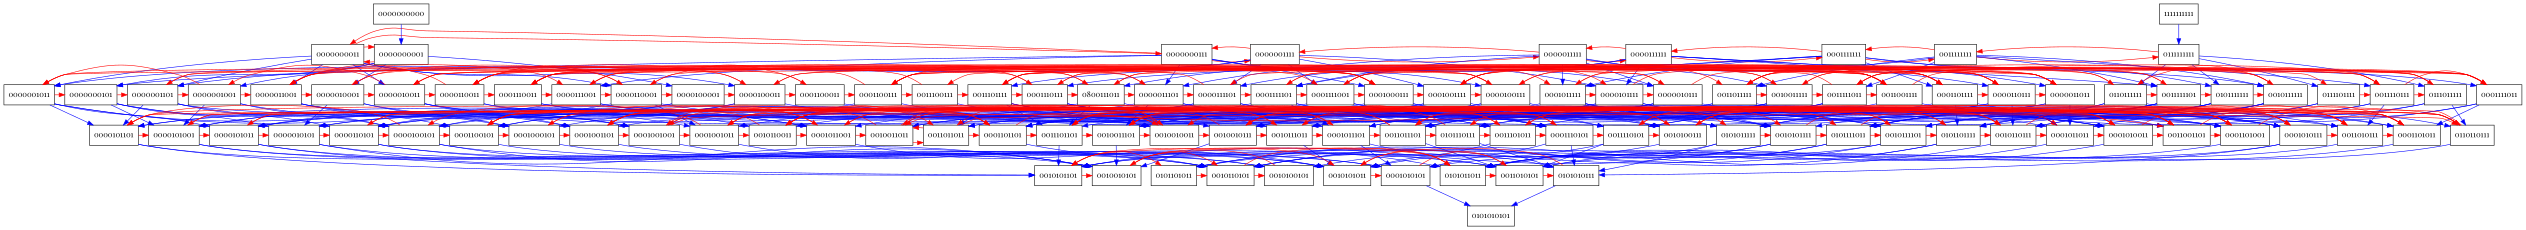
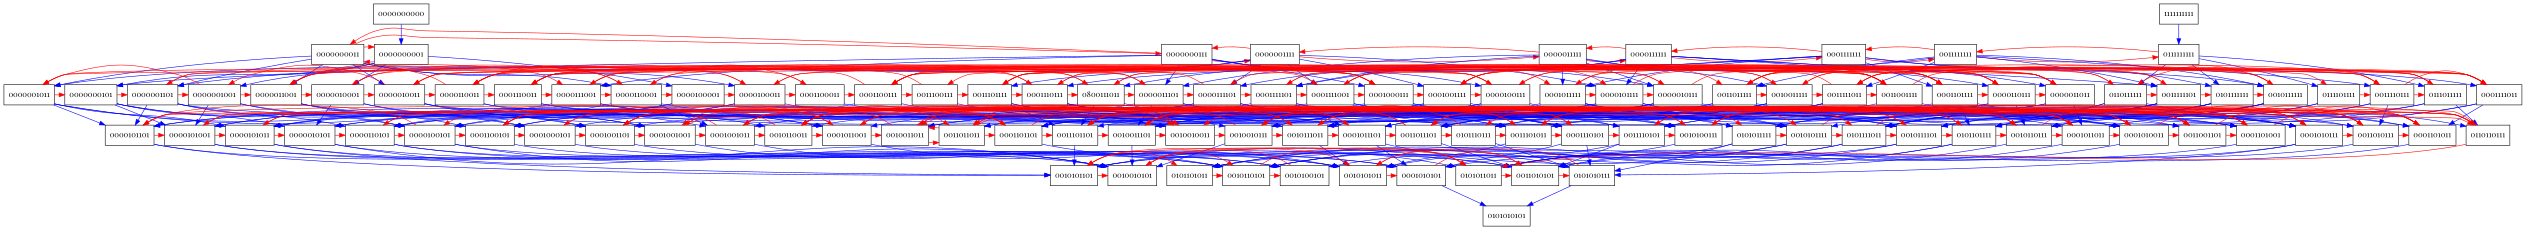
edge "0001011011" -> "0011011011": color blue -> red
edge "0011101111" -> "0011001101": now "0011011011" -> "0011001101"
edge "0110110111" -> "0101011011": color blue -> red
